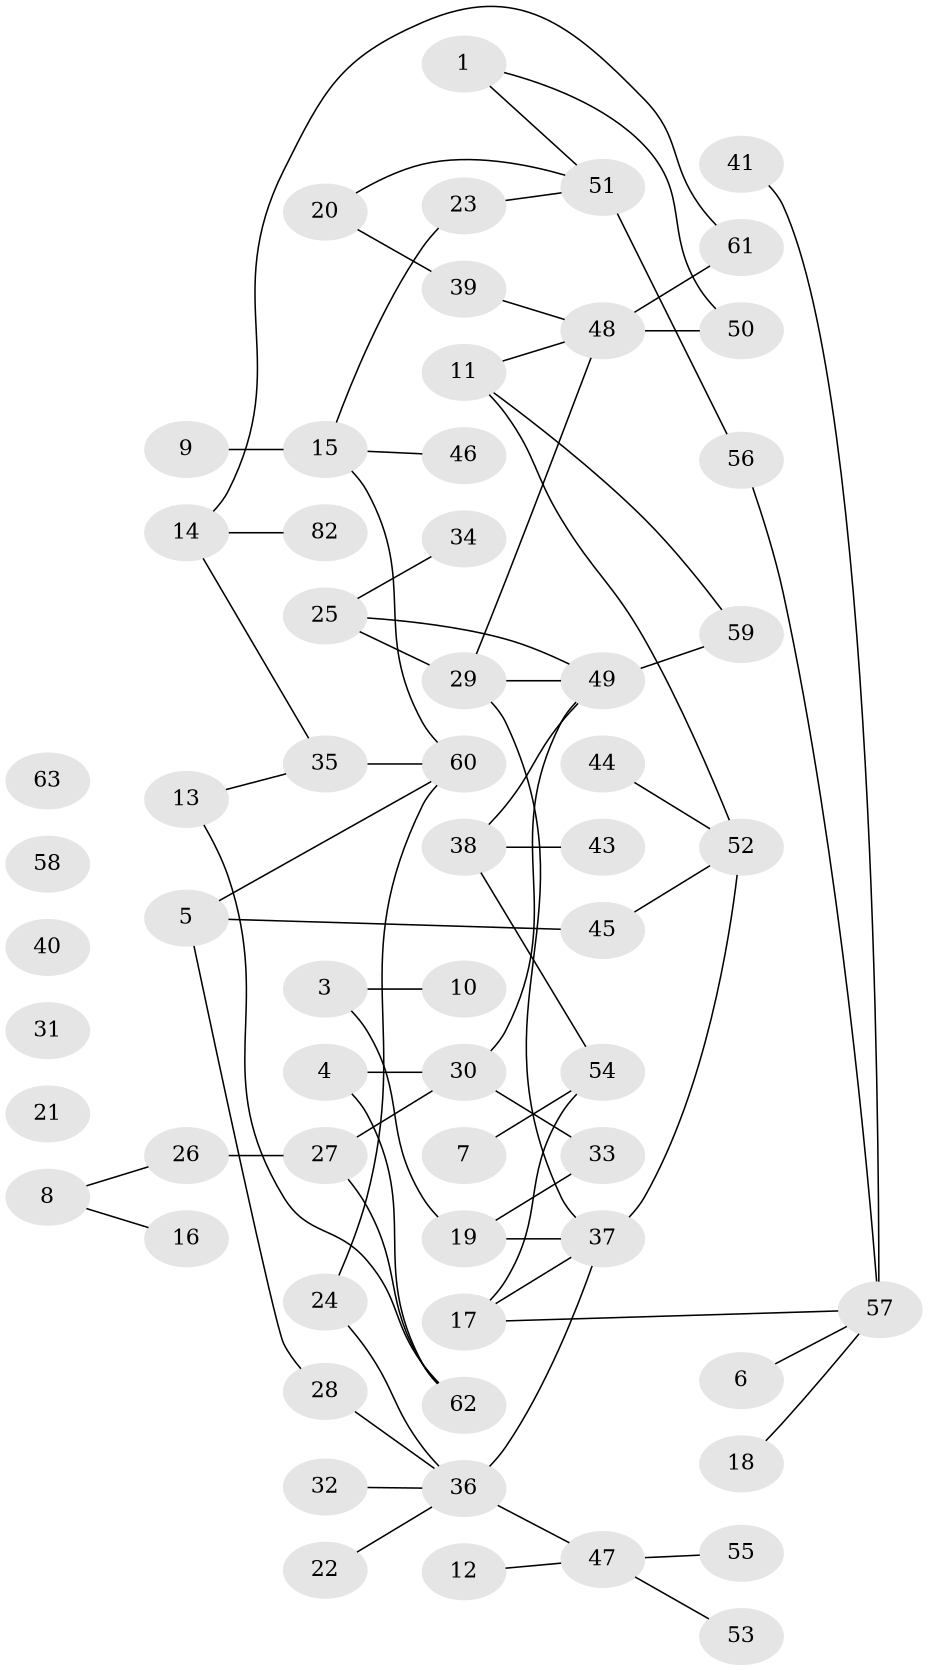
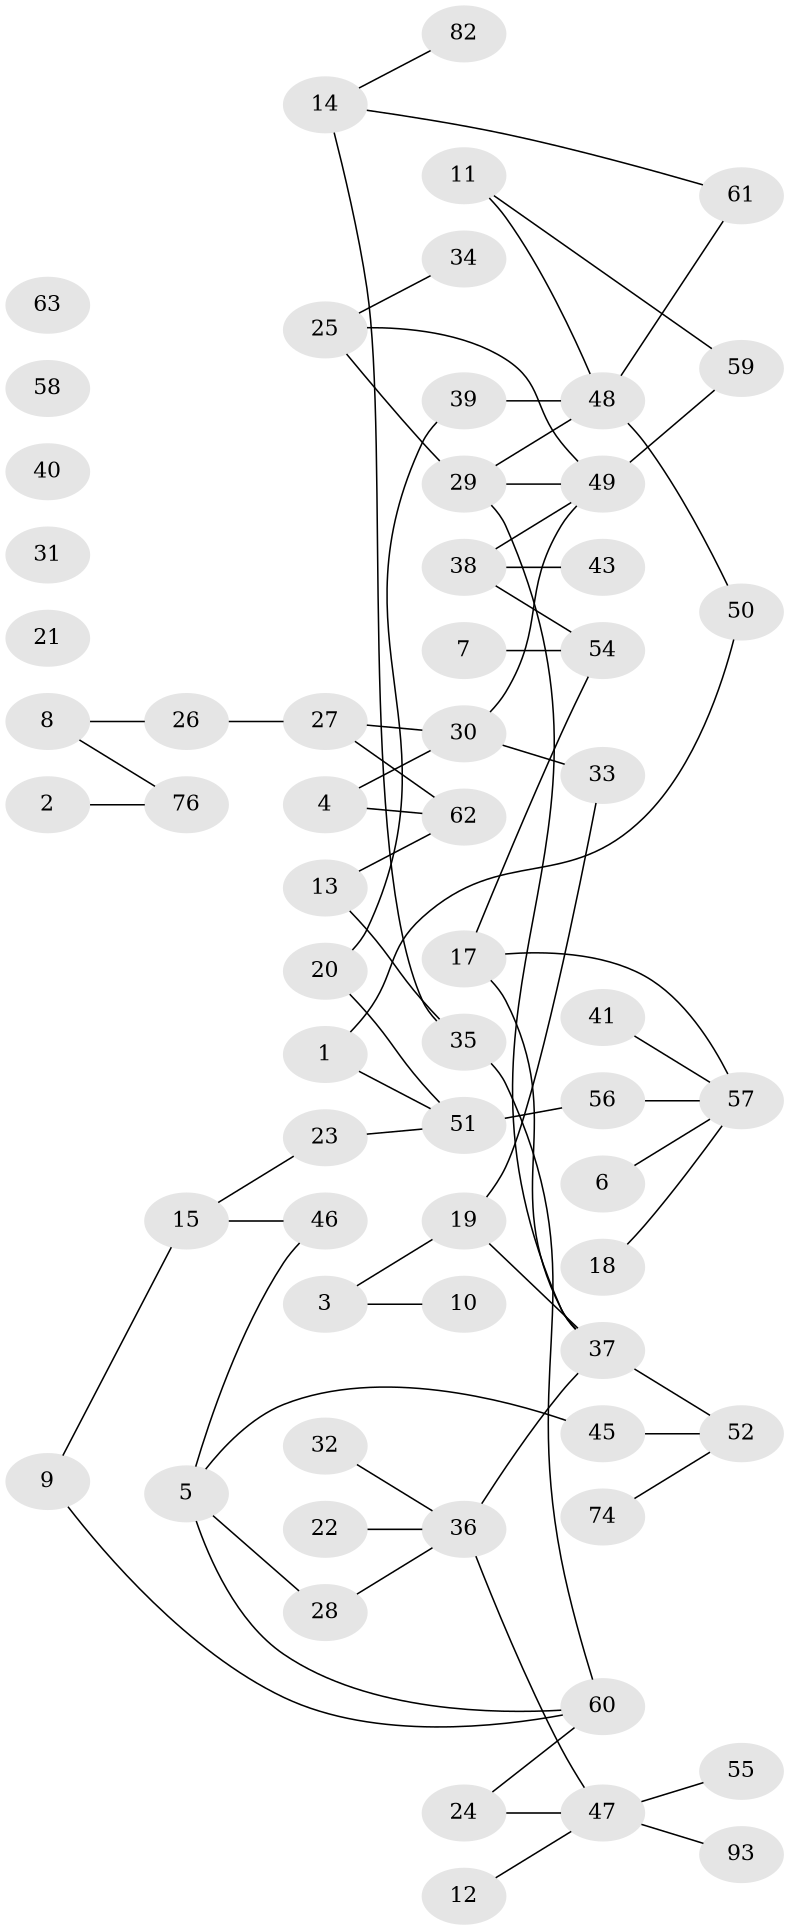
edge "11" -- "52": removed
edge "15" -- "60": now "9" -- "60"
node "44": label "44" -> "74"
node "2": added
node "16": label "16" -> "76"
edge "46" -- "5": added
edge "24" -- "36": now "24" -- "47"
node "53": label "53" -> "93"
